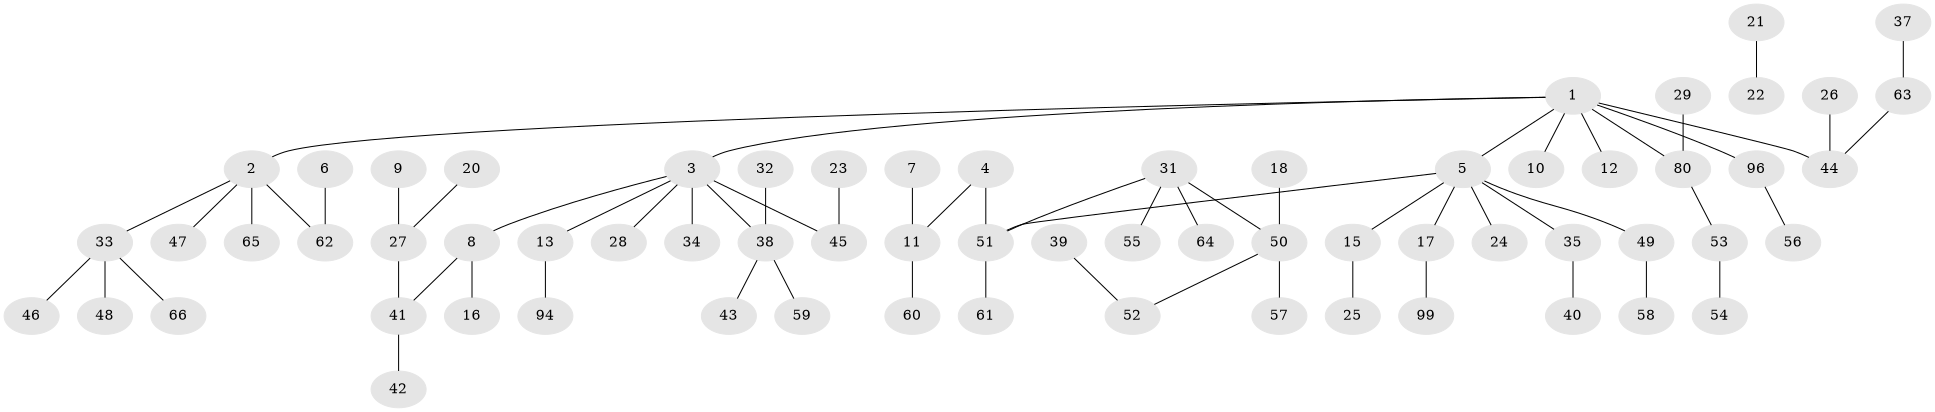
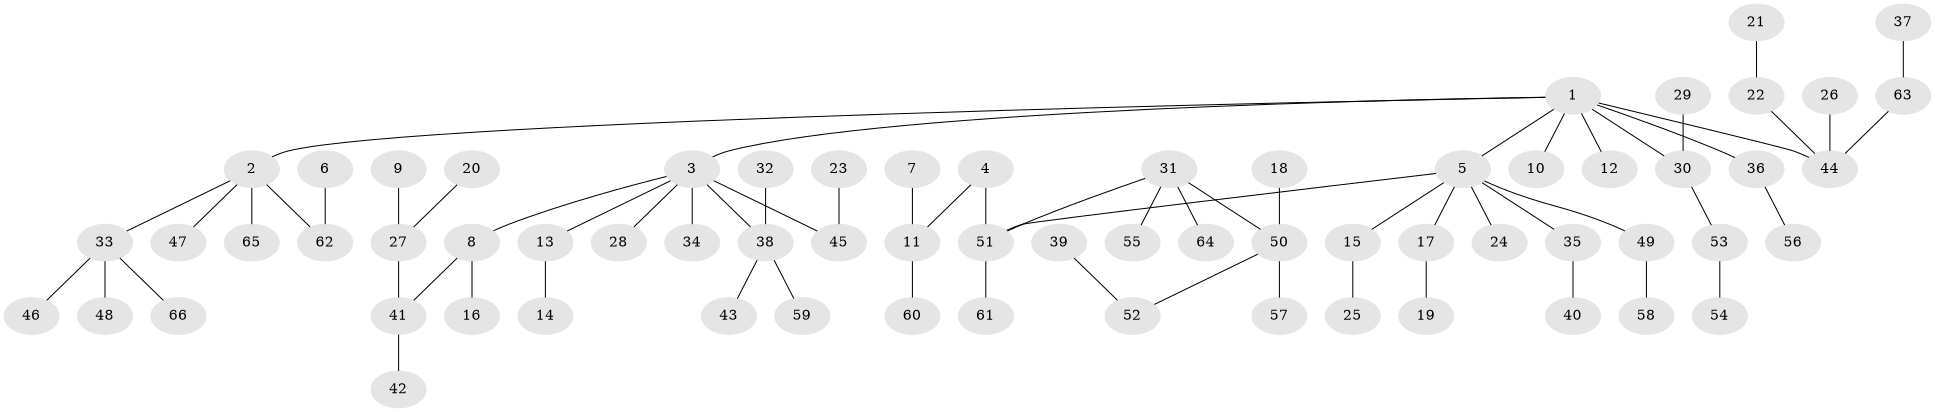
edge "22" -- "44": added
node "80": label "80" -> "30"
node "96": label "96" -> "36"
node "94": label "94" -> "14"
node "99": label "99" -> "19"
